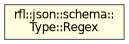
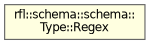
node "rfl::json::schema:: Type::Regex": label "rfl::json::schema:: Type::Regex" -> "rfl::schema::schema:: Type::Regex"
